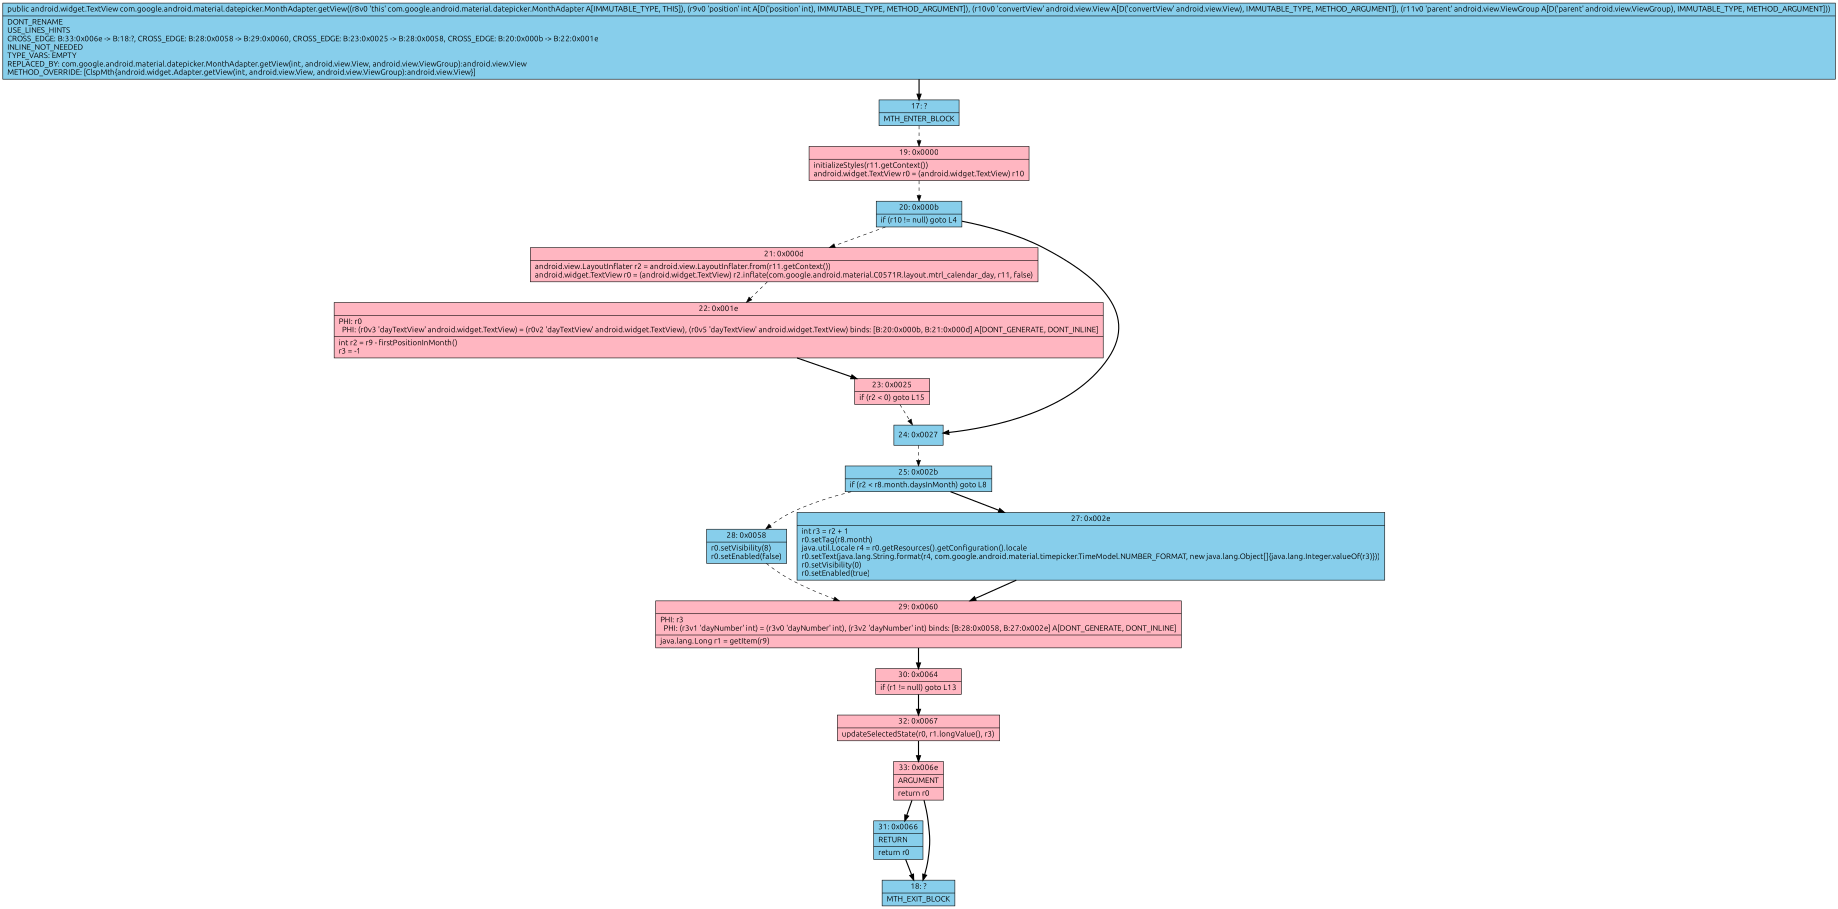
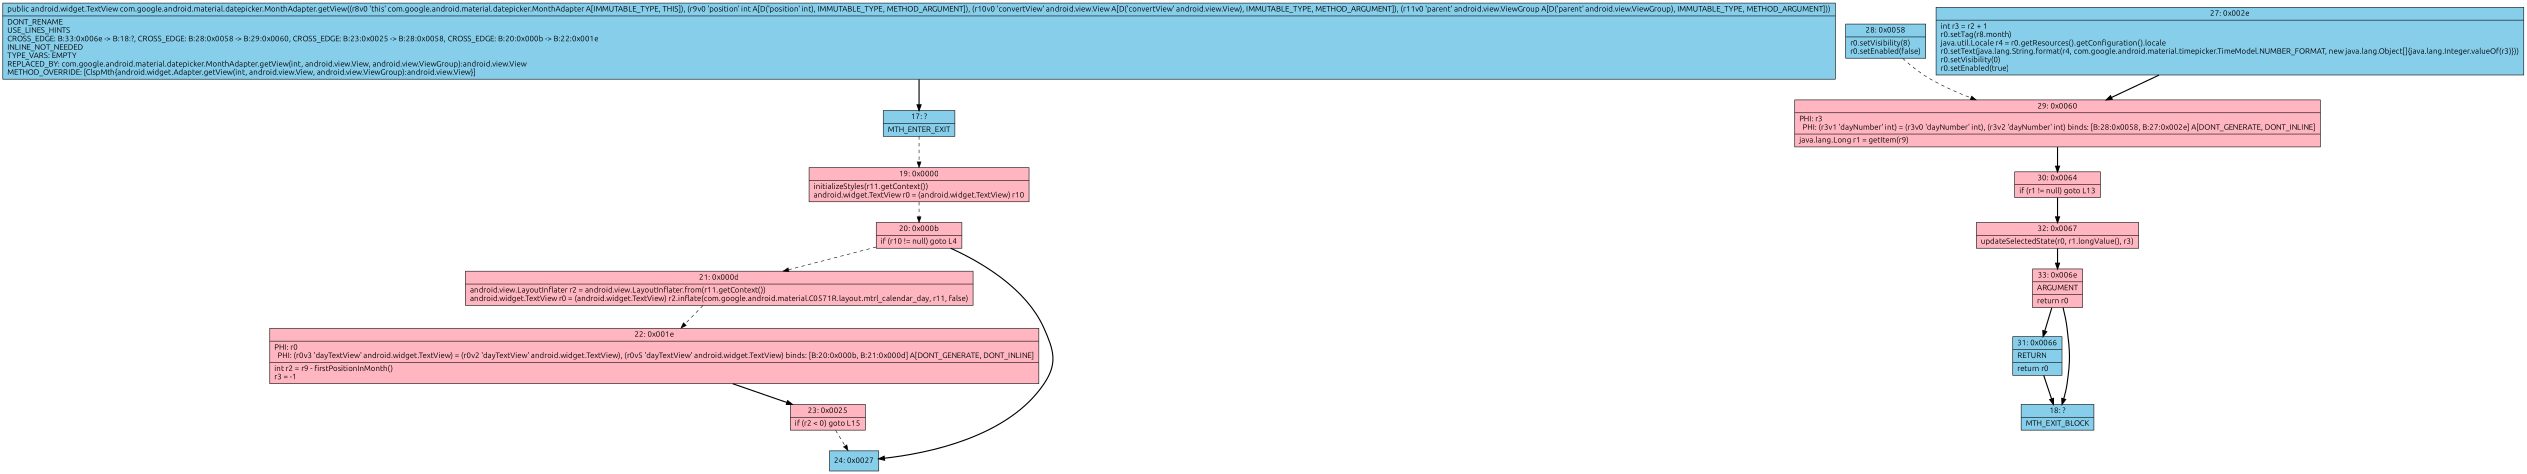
node "17: ?": text "MTH_ENTER_BLOCK" -> "MTH_ENTER_EXIT"
node "20: 0x000b": fillcolor skyblue -> lightpink
node "25: 0x002b": removed
